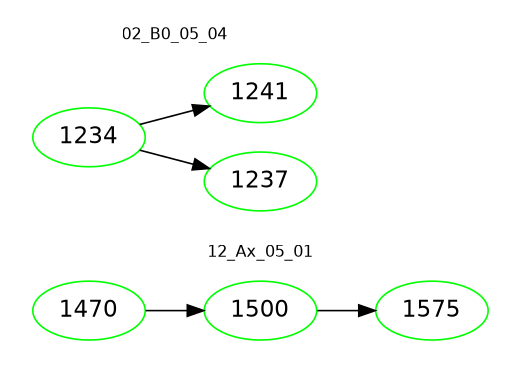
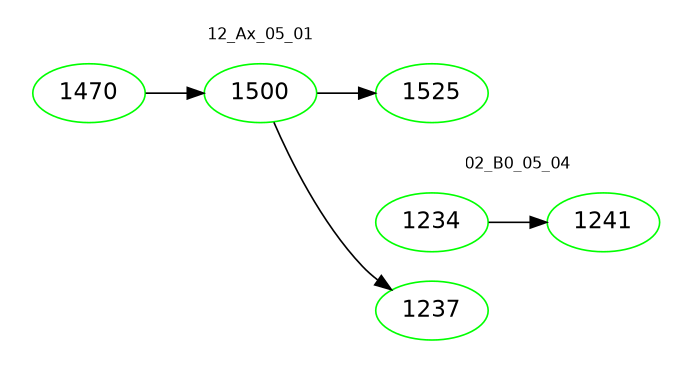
edge "1234" -> "1237": now "1500" -> "1237"
node "1575": label "1575" -> "1525"
